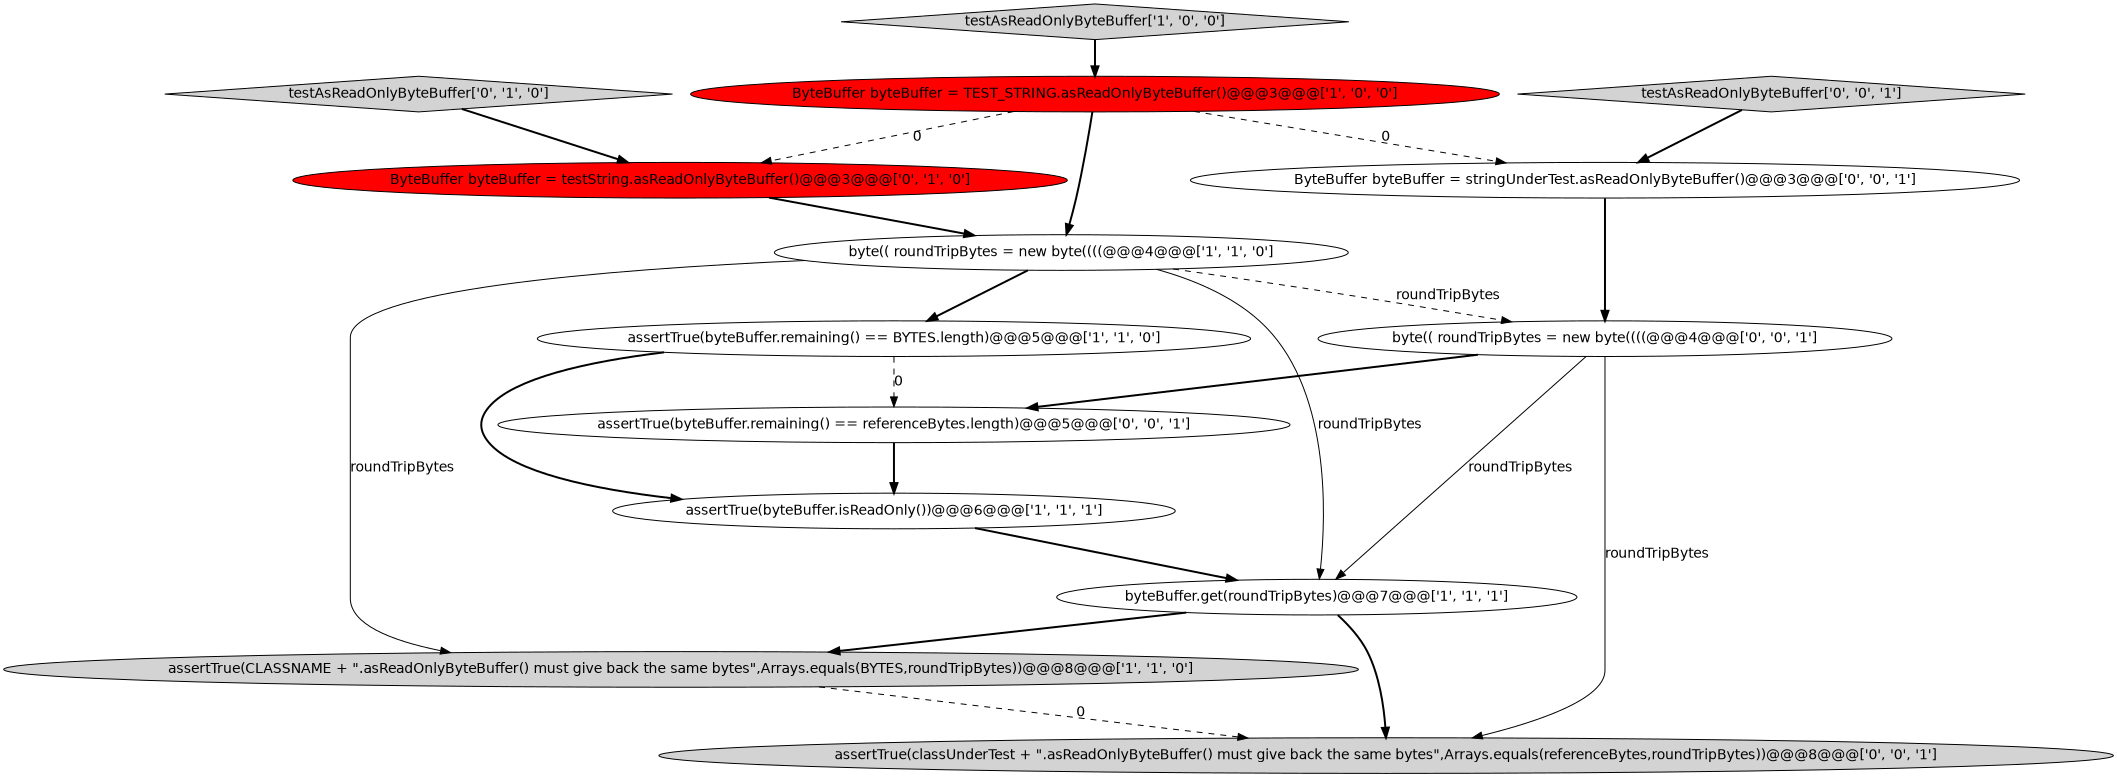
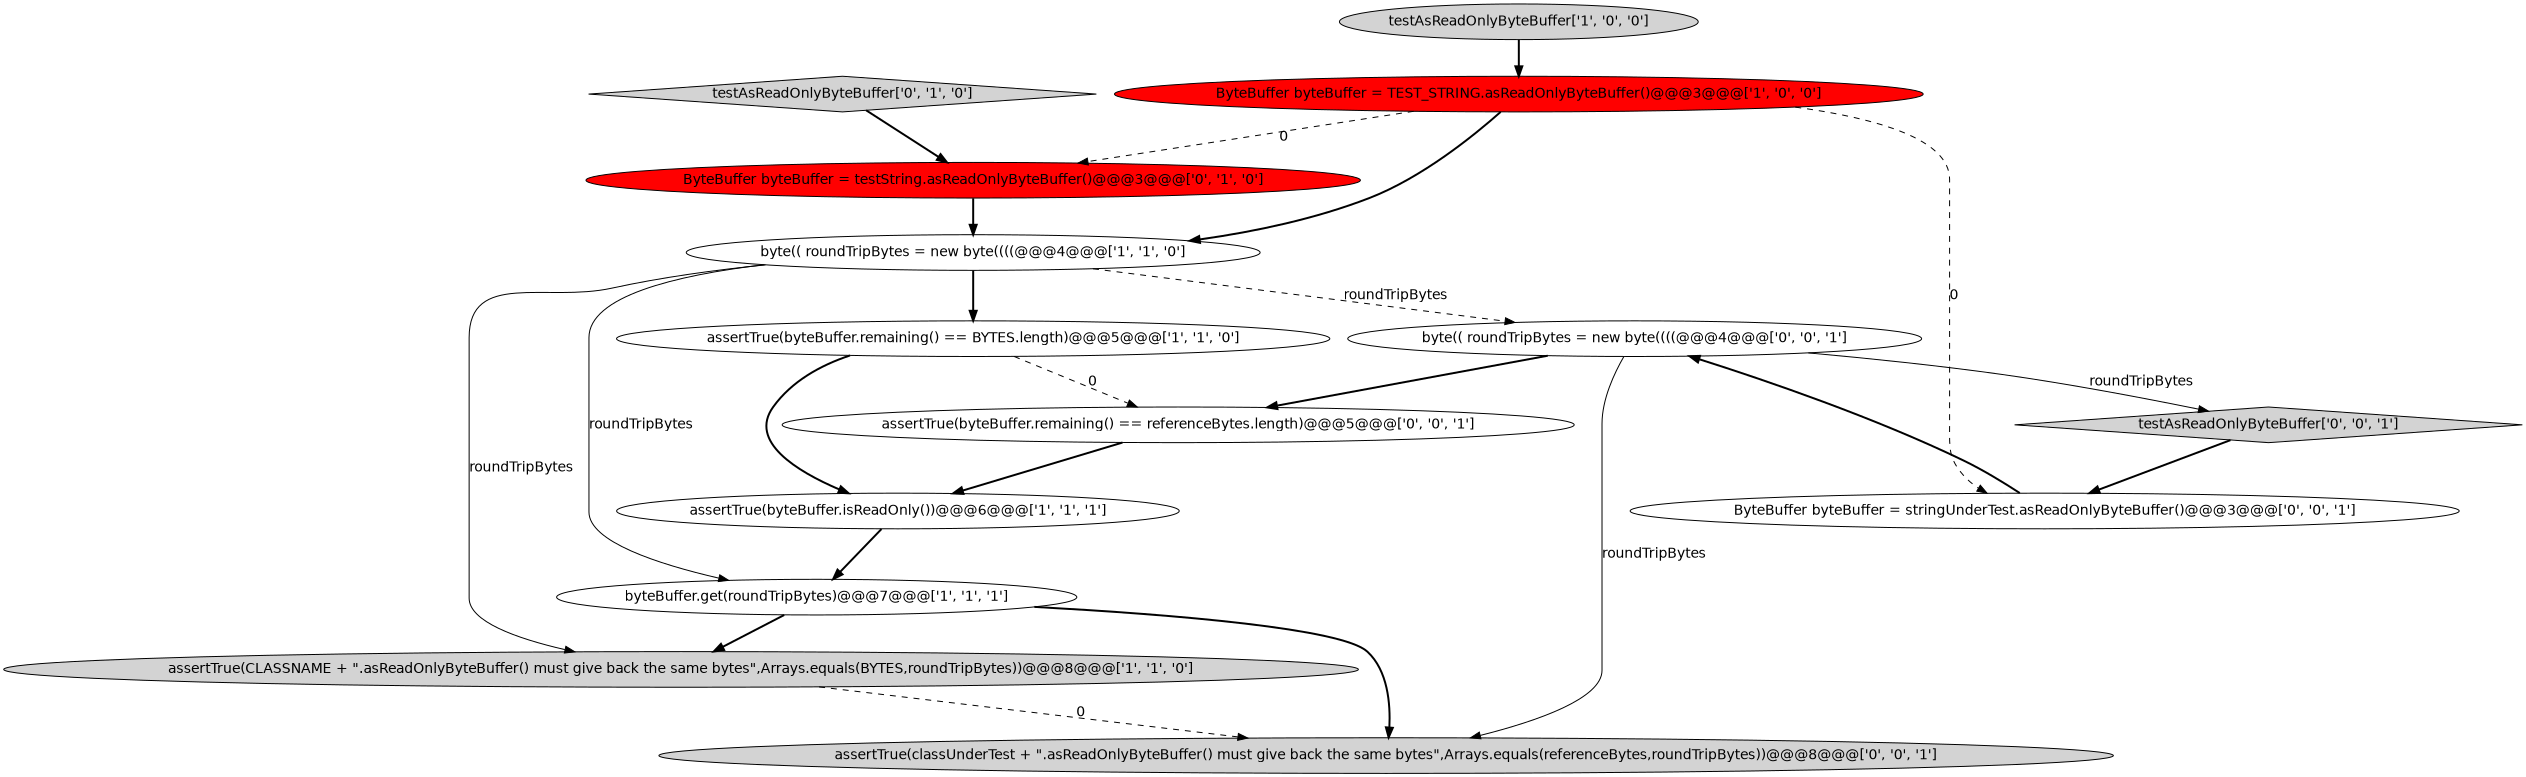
node "testAsReadOnlyByteBuffer['1', '0', '0']": shape diamond -> ellipse
edge "byte(( roundTripBytes = new byte((((@@@4@@@['0', '0', '1']" -> "byteBuffer.get(roundTripBytes)@@@7@@@['1', '1', '1']": now "byte(( roundTripBytes = new byte((((@@@4@@@['0', '0', '1']" -> "testAsReadOnlyByteBuffer['0', '0', '1']"
